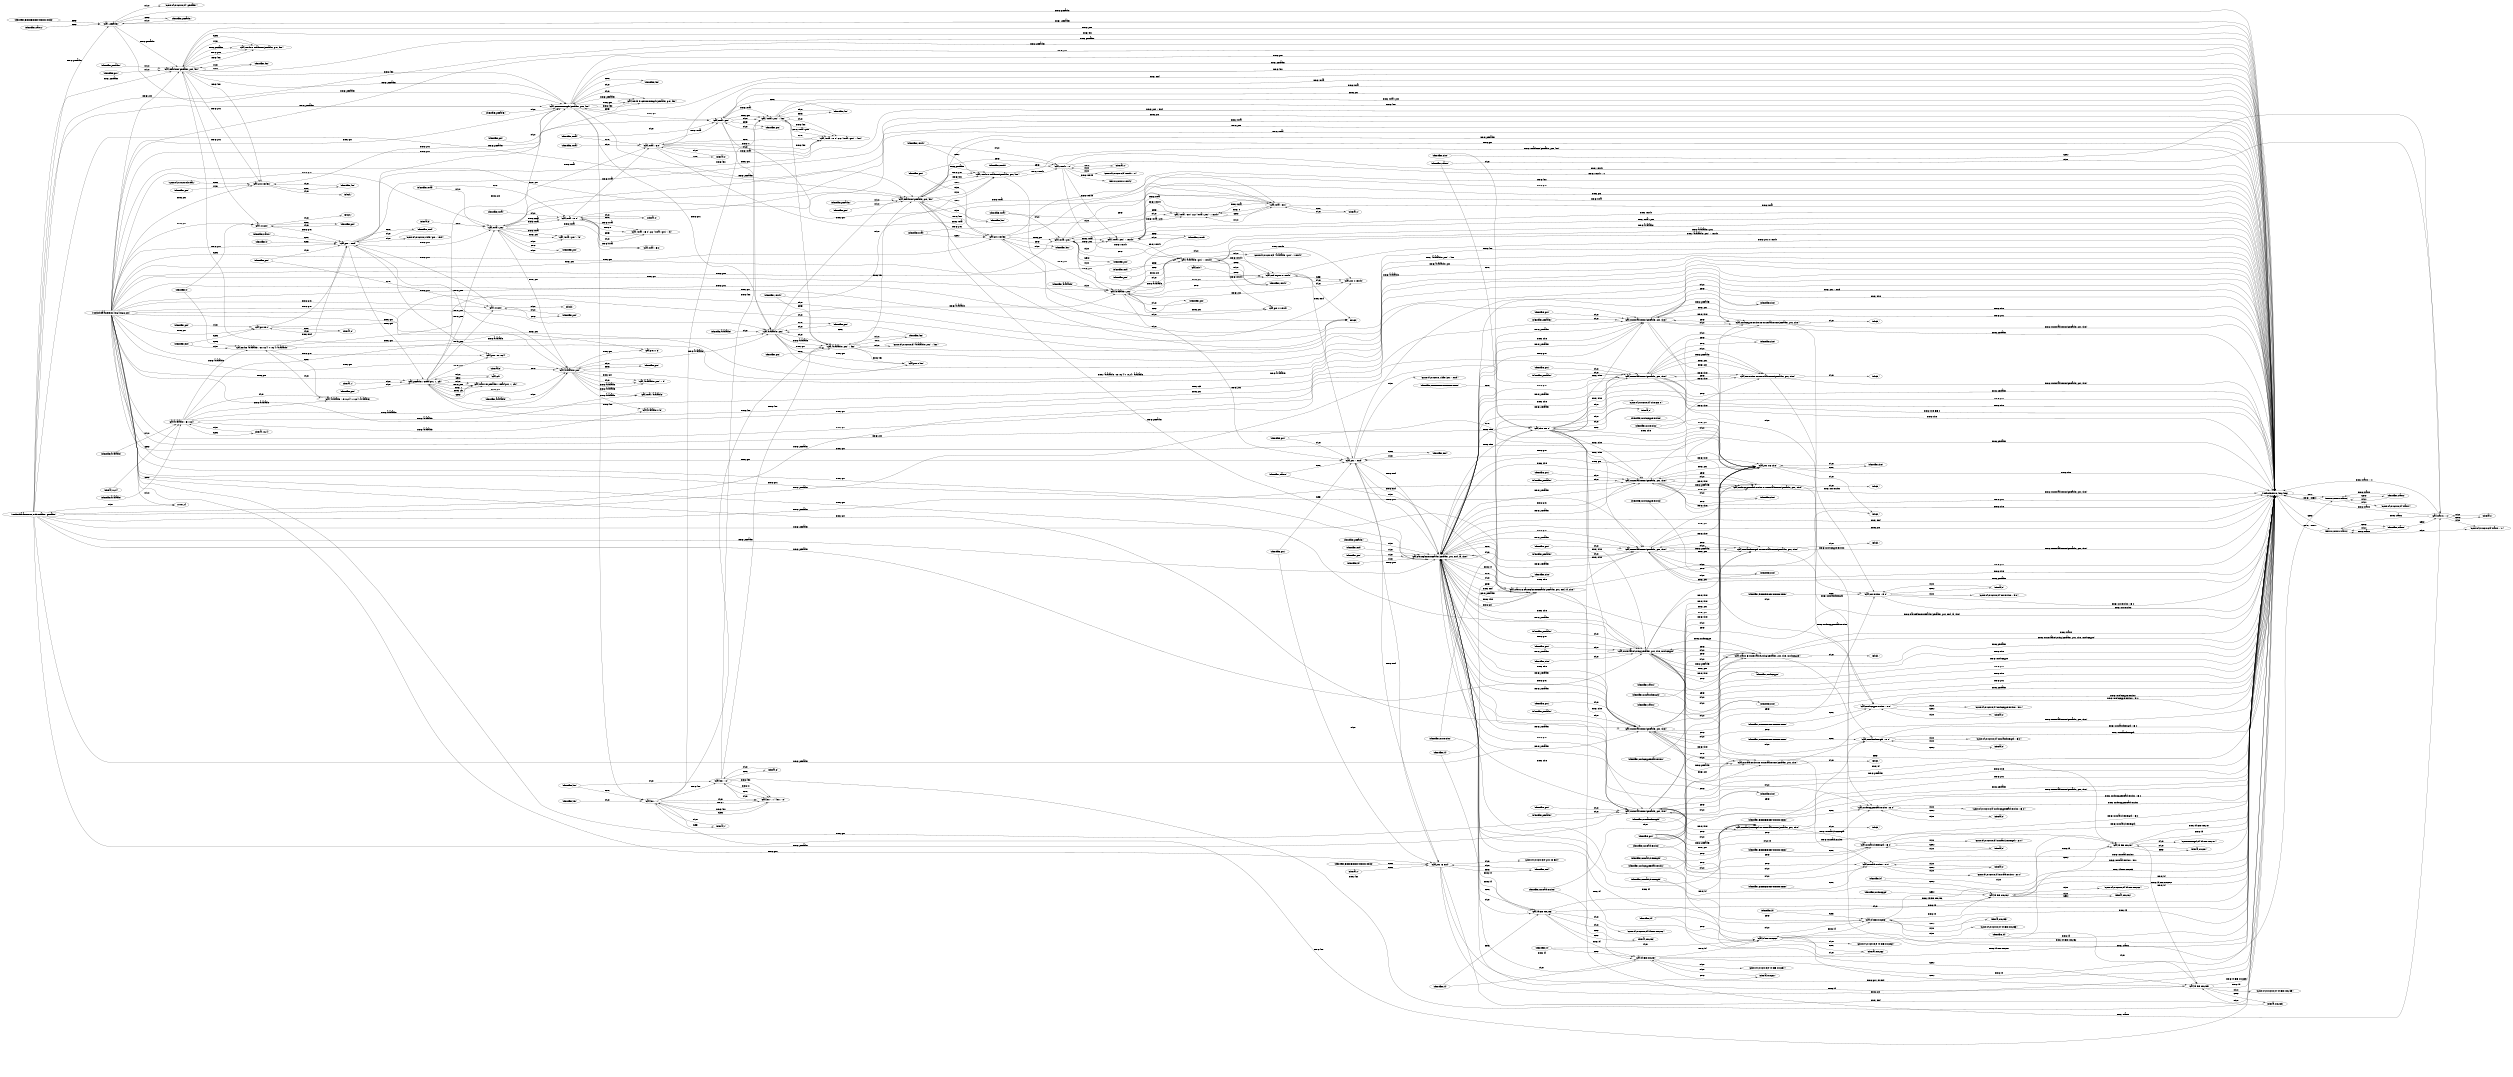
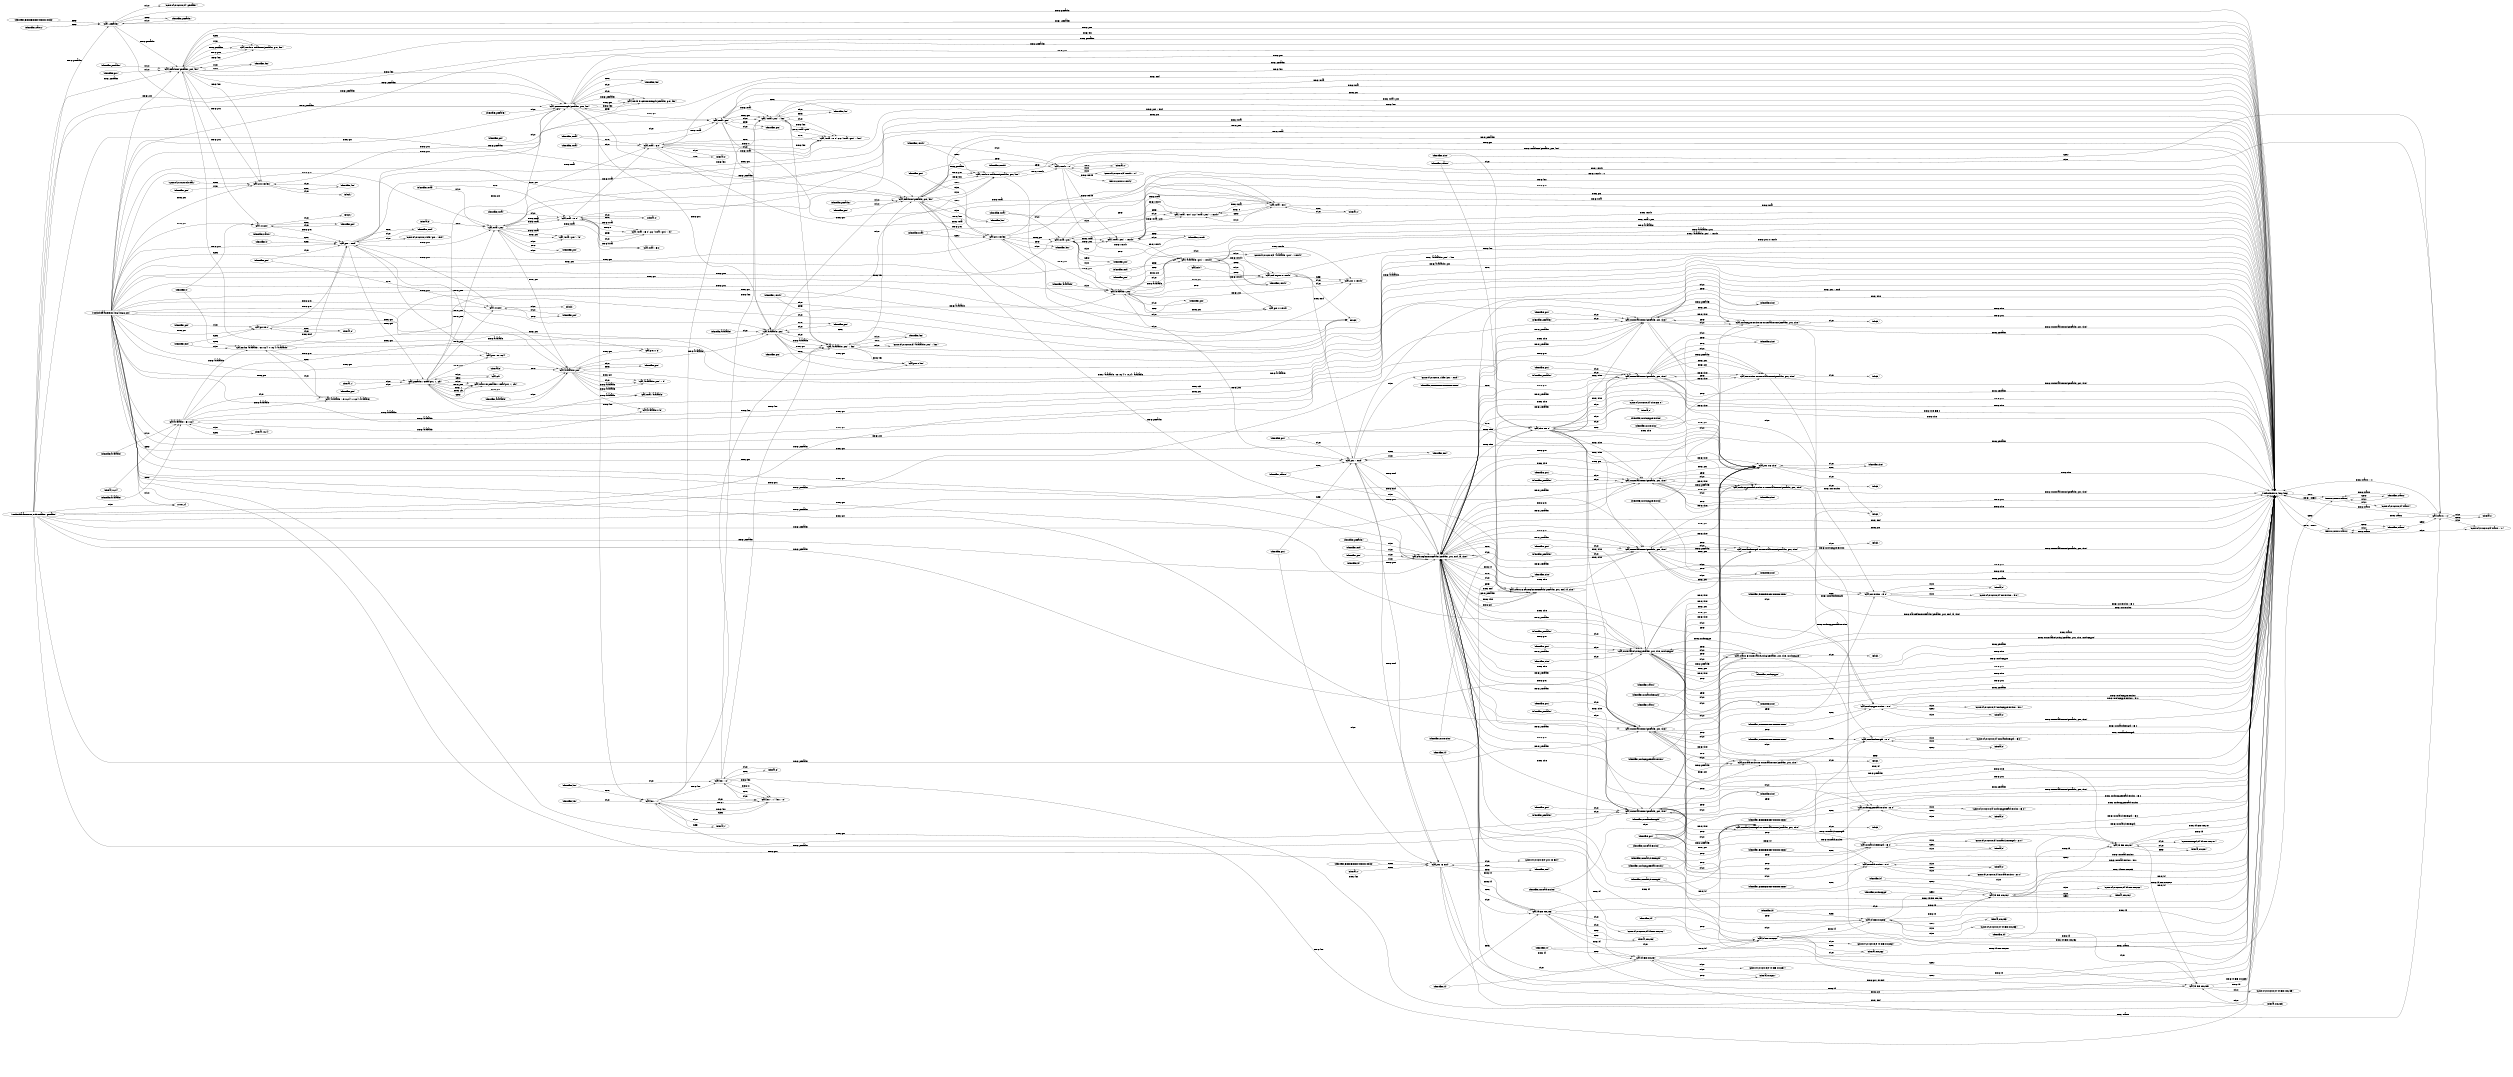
edge "(Call,id == 0x0287)" -> "(Call,ParseElementHeader(pReader, pos, end, id, size))": label "AST: id" -> "DDG: id"
edge "(Call,id == 0x0285)" -> "(Literal,0x0285)": removed, label "CFG:"
